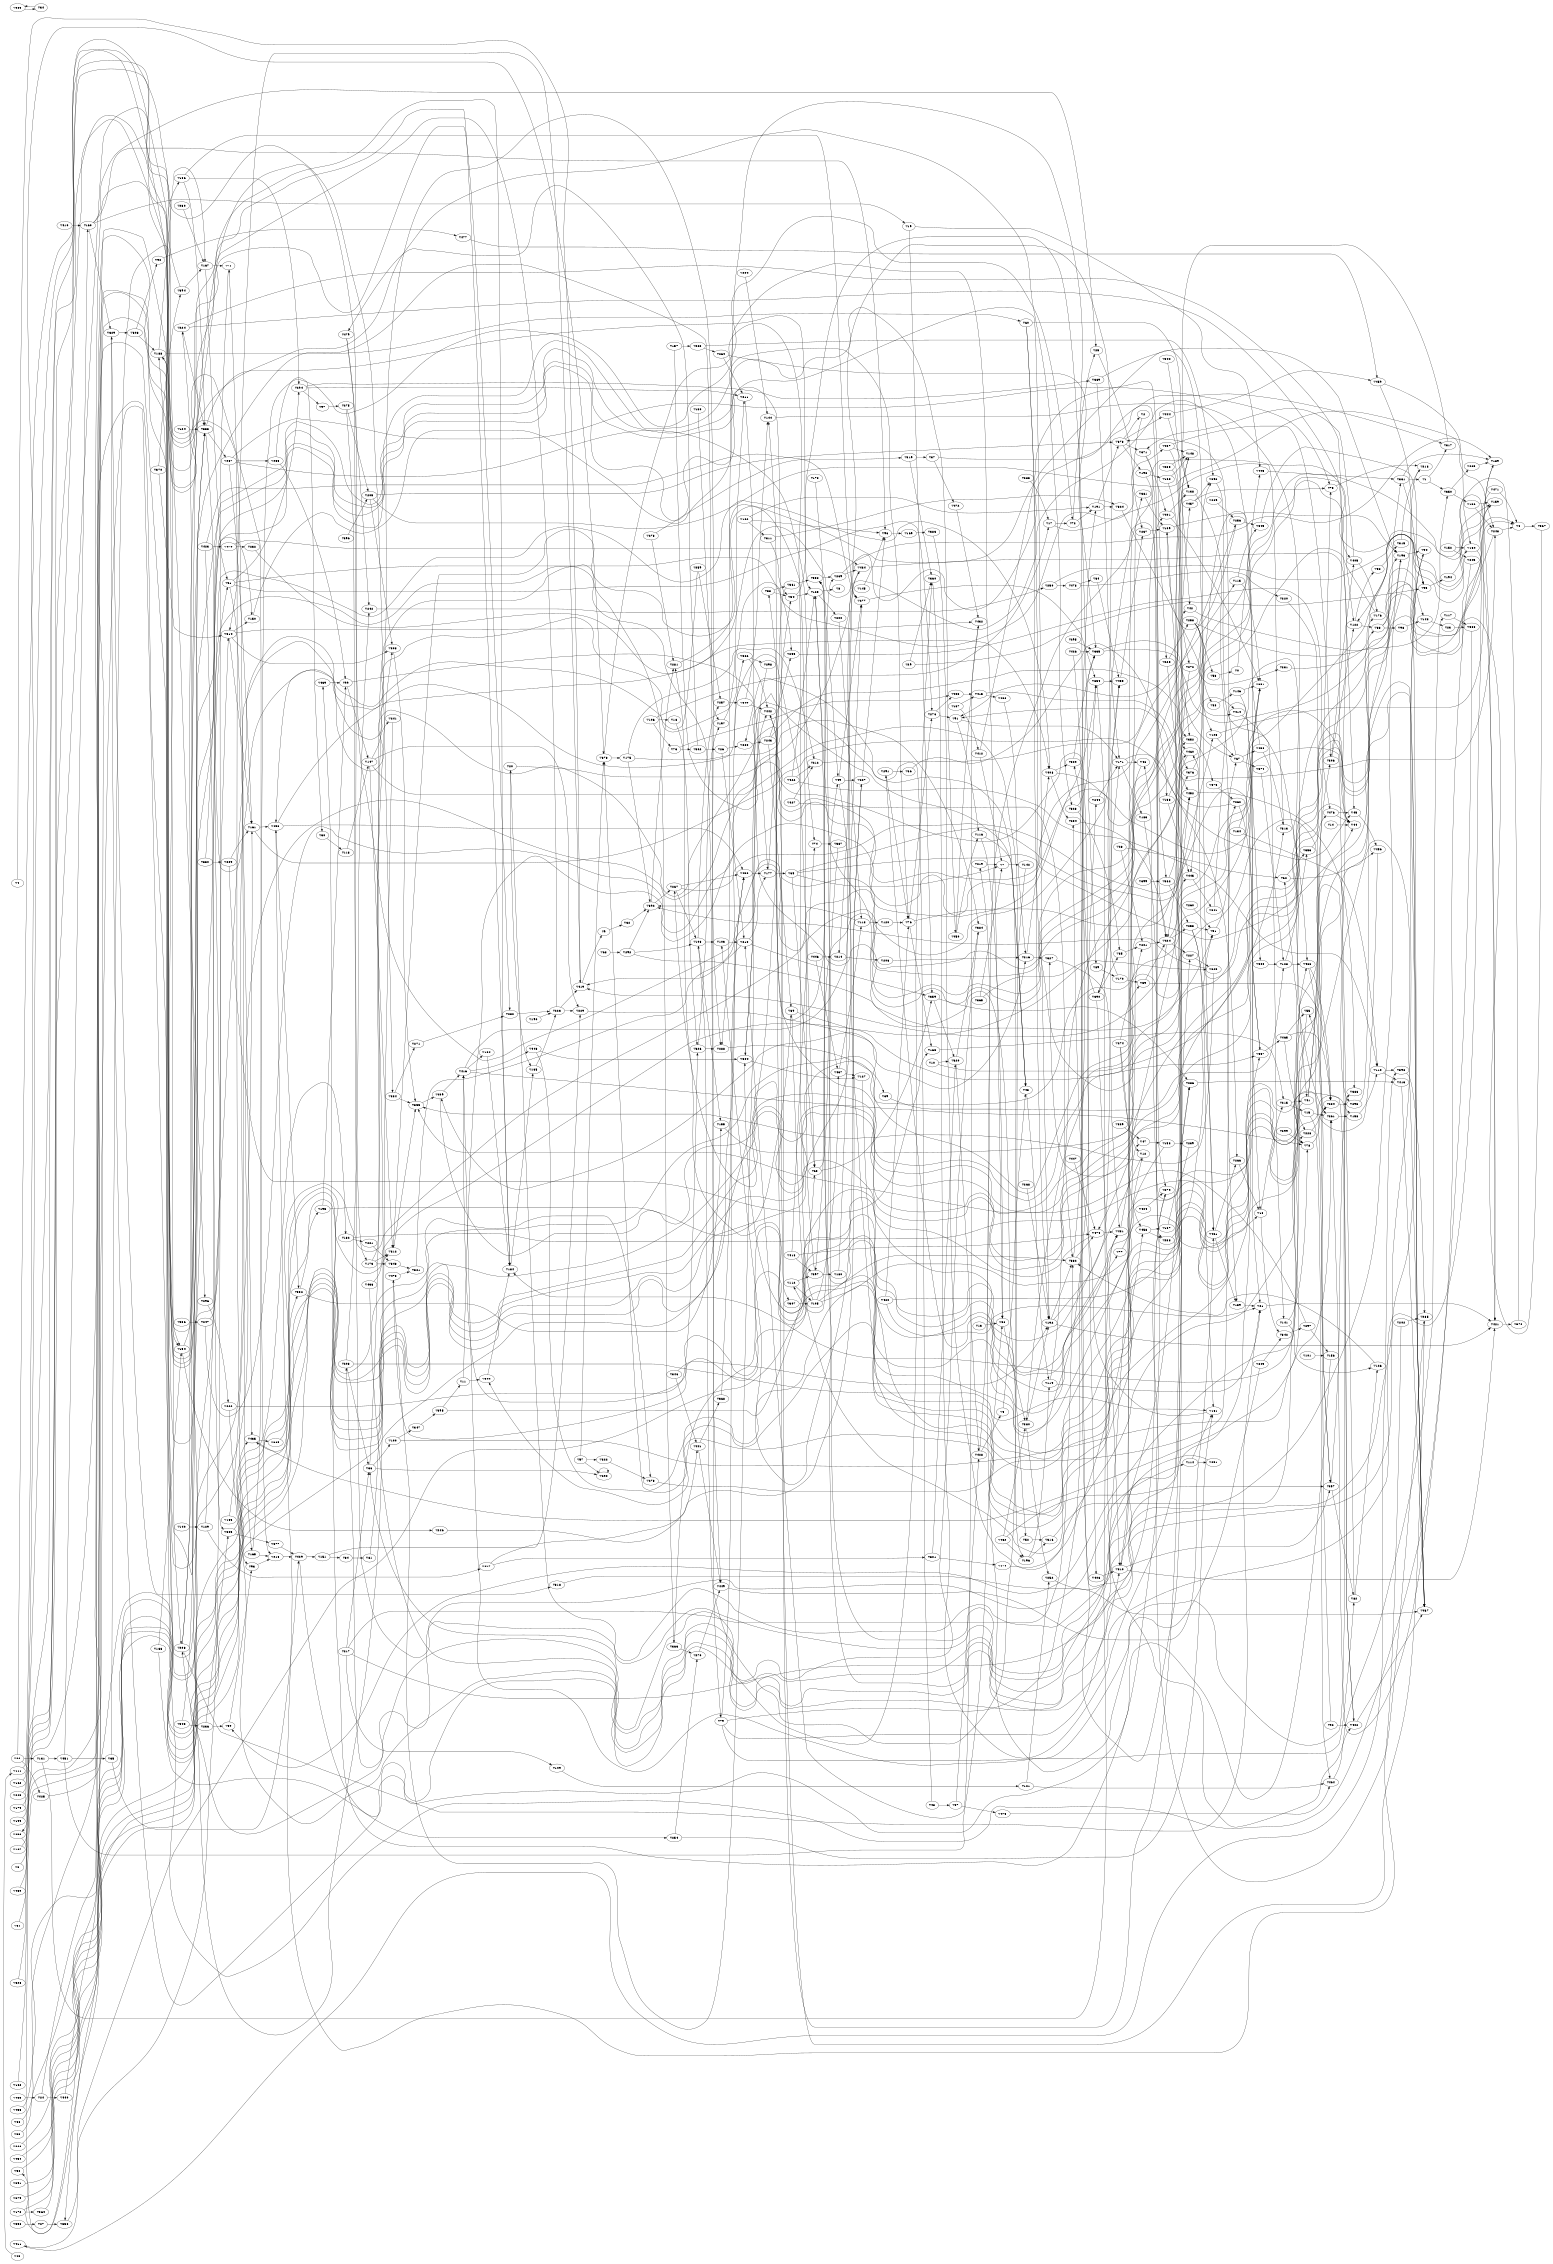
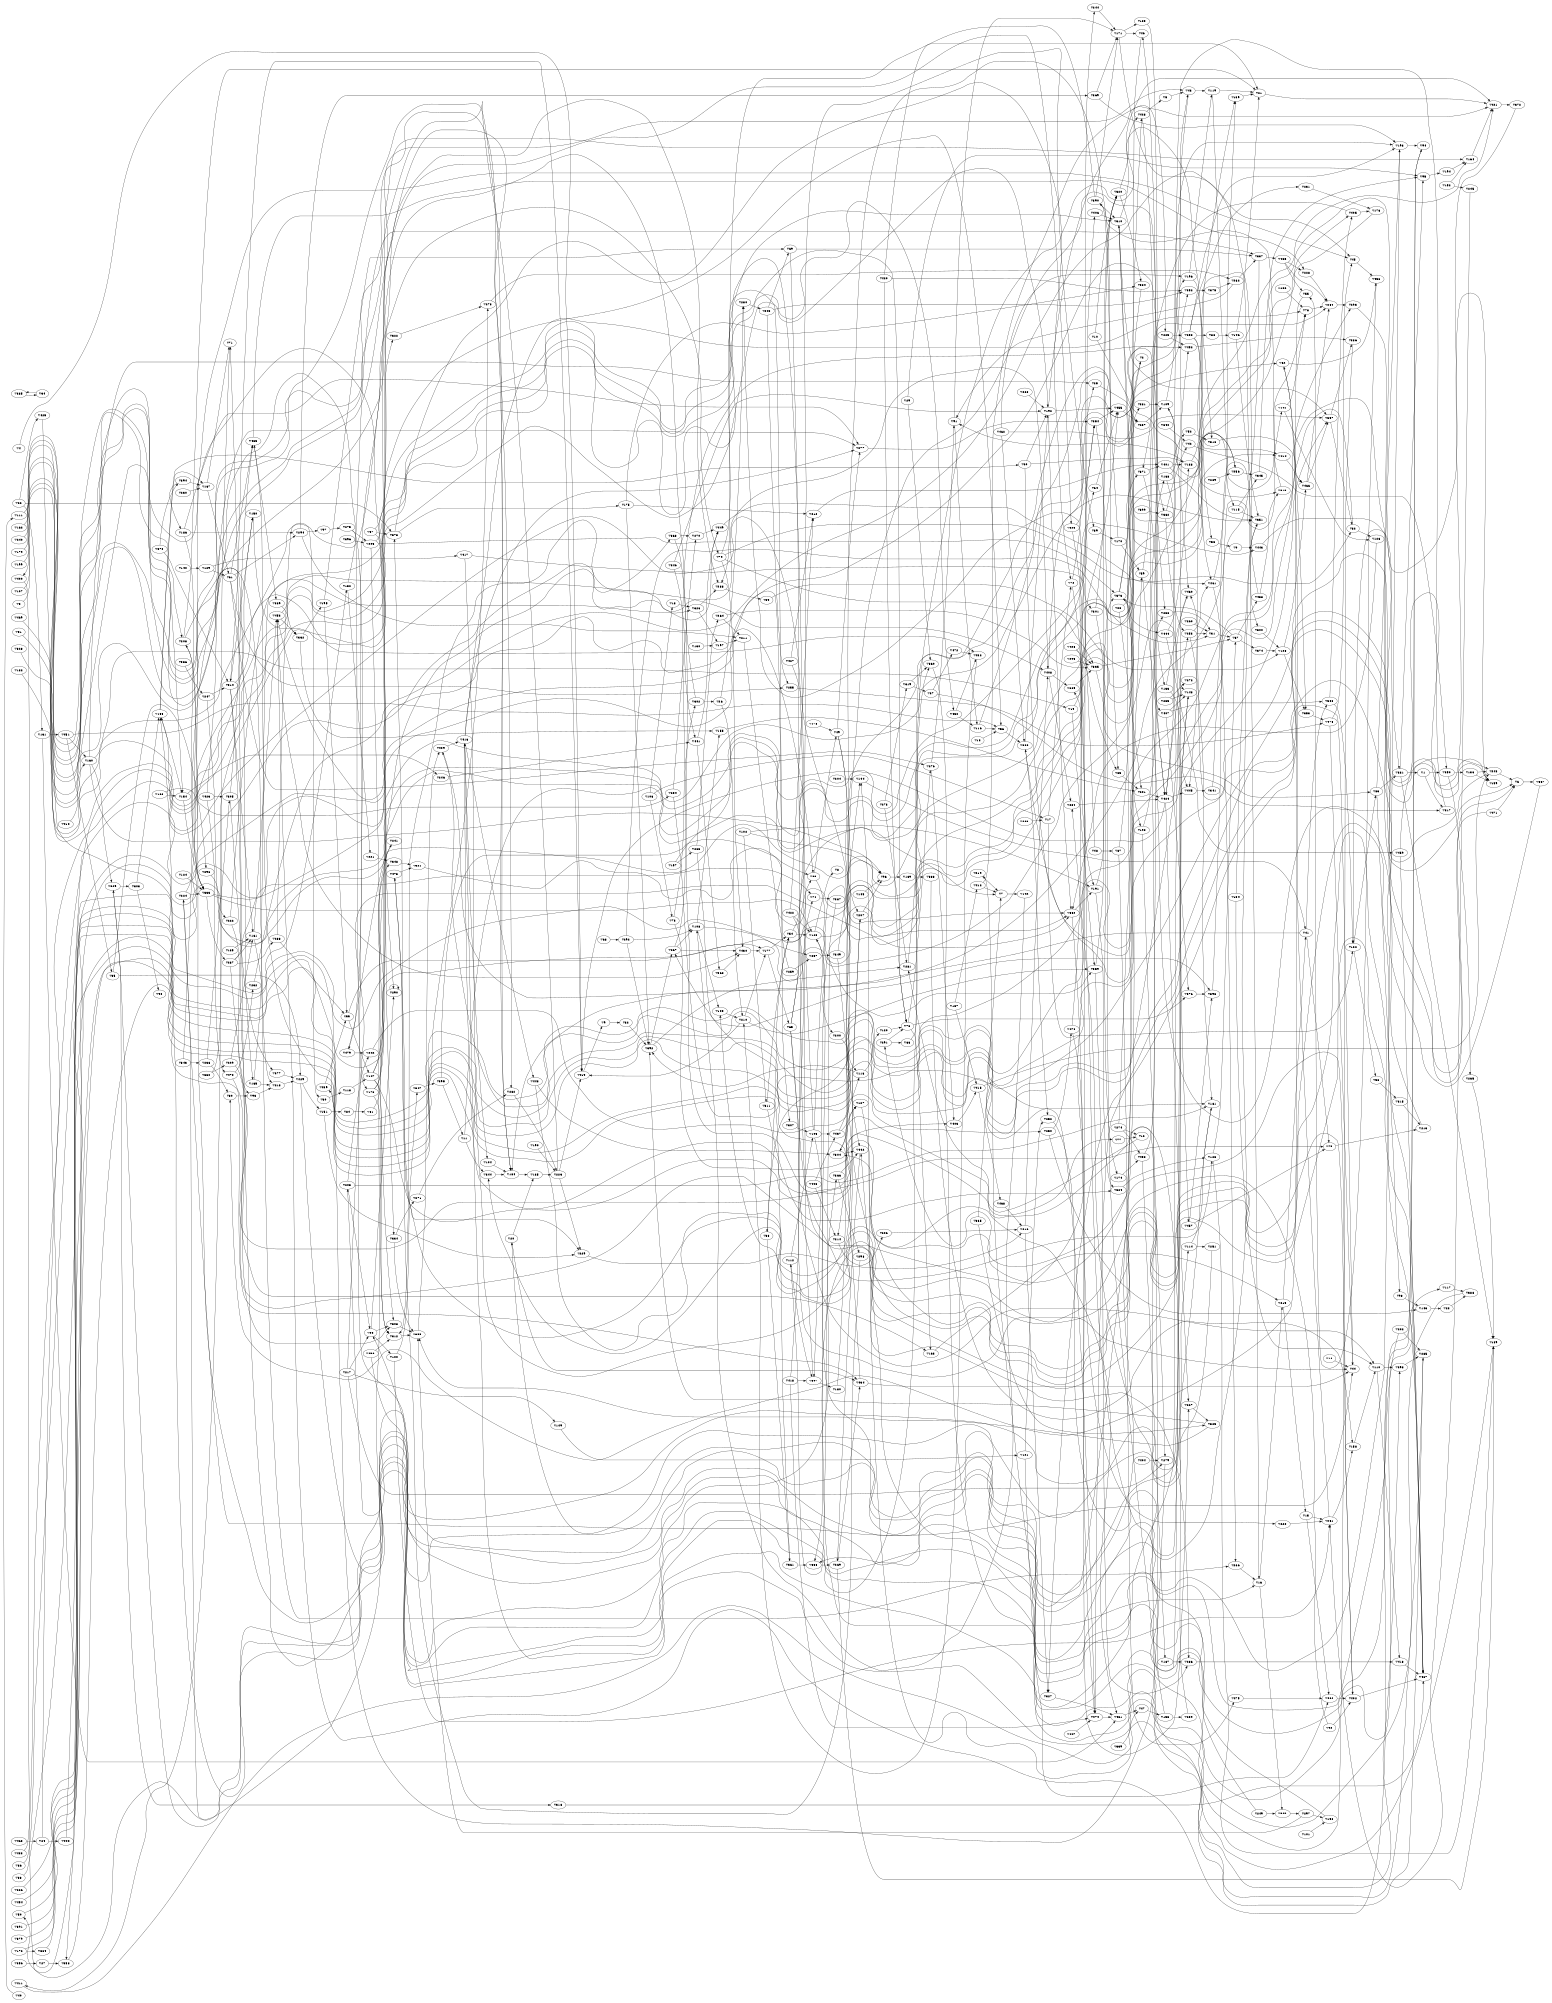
node "v477": removed
